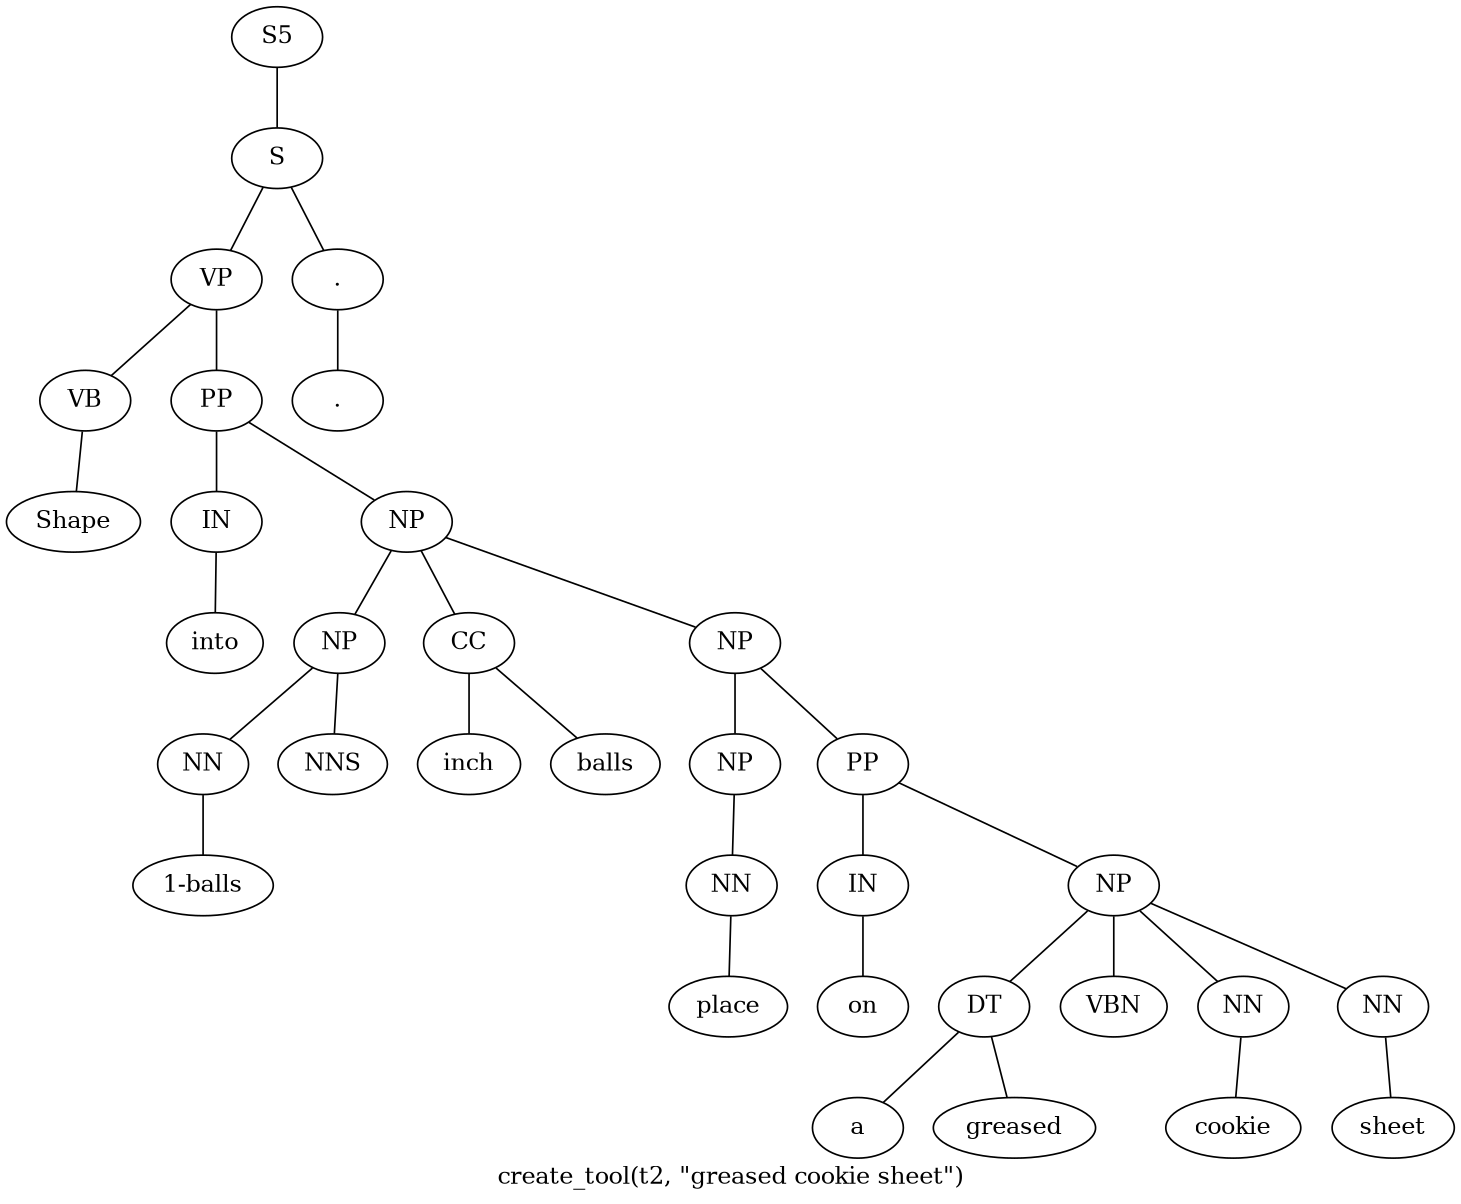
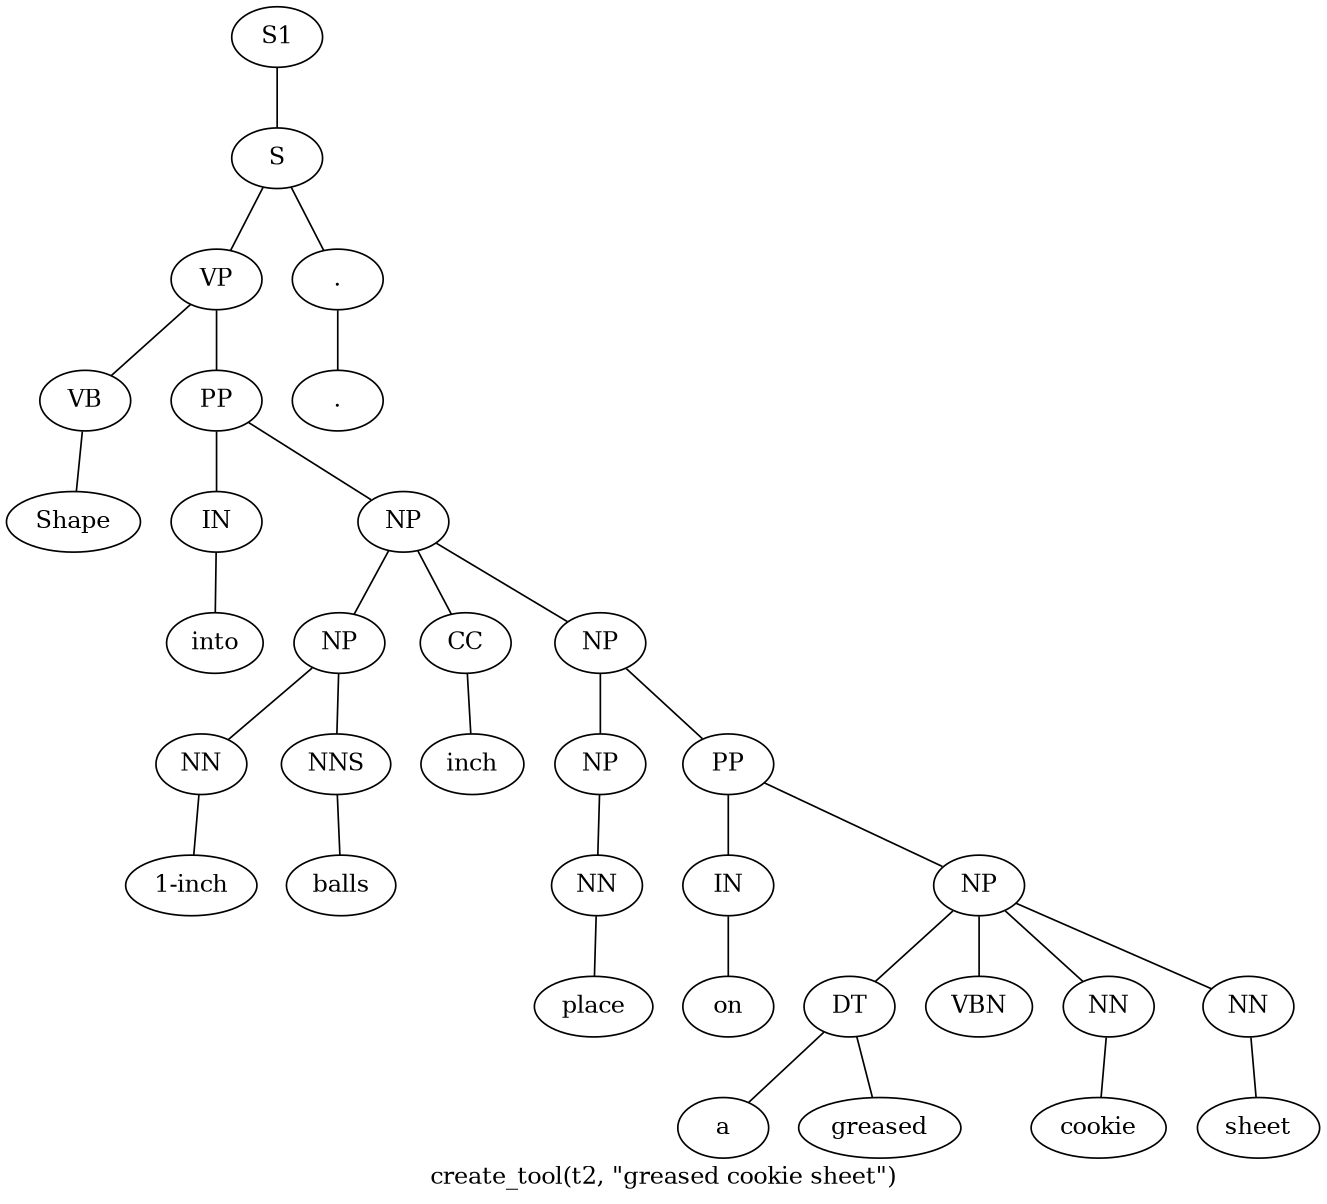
node "S5": label "S5" -> "S1"
edge "CC" -- "balls": now "NNS" -- "balls"
node "1-balls": label "1-balls" -> "1-inch"
